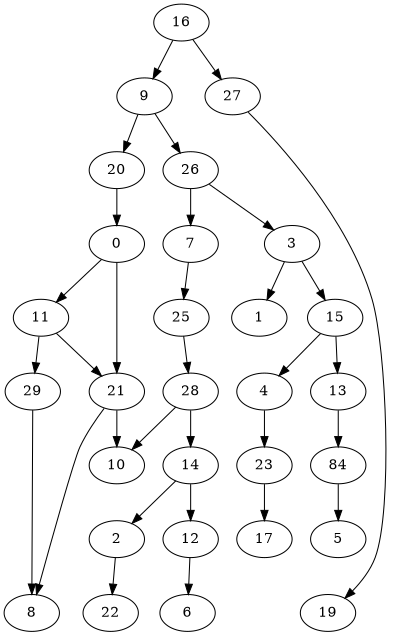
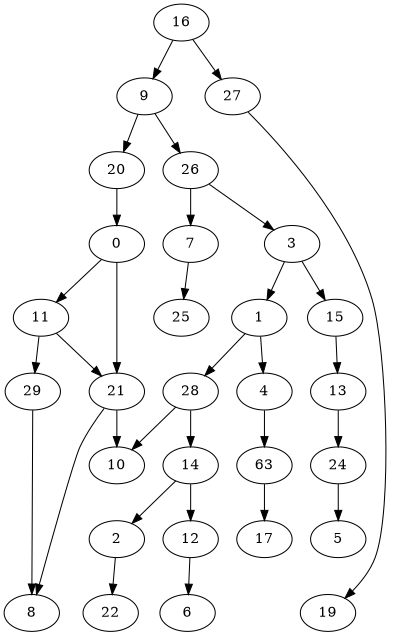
edge "25" -> "28": now "1" -> "28"
edge "15" -> "4": now "1" -> "4"
node "23": label "23" -> "63"
node "84": label "84" -> "24"
